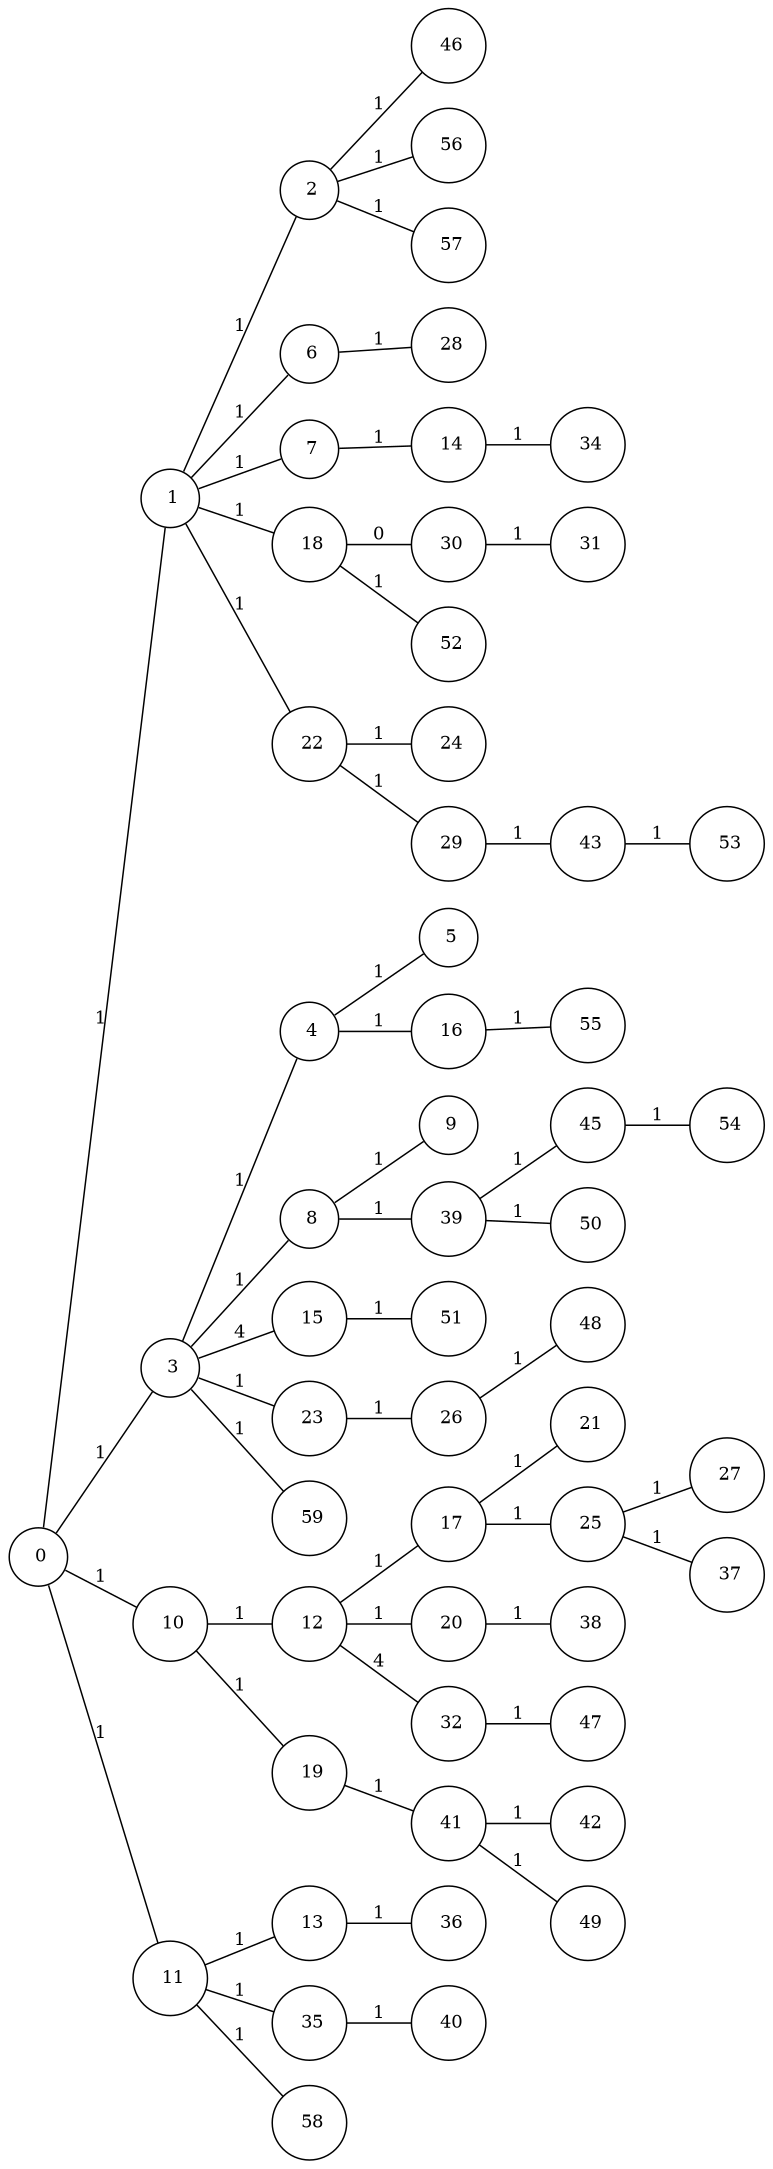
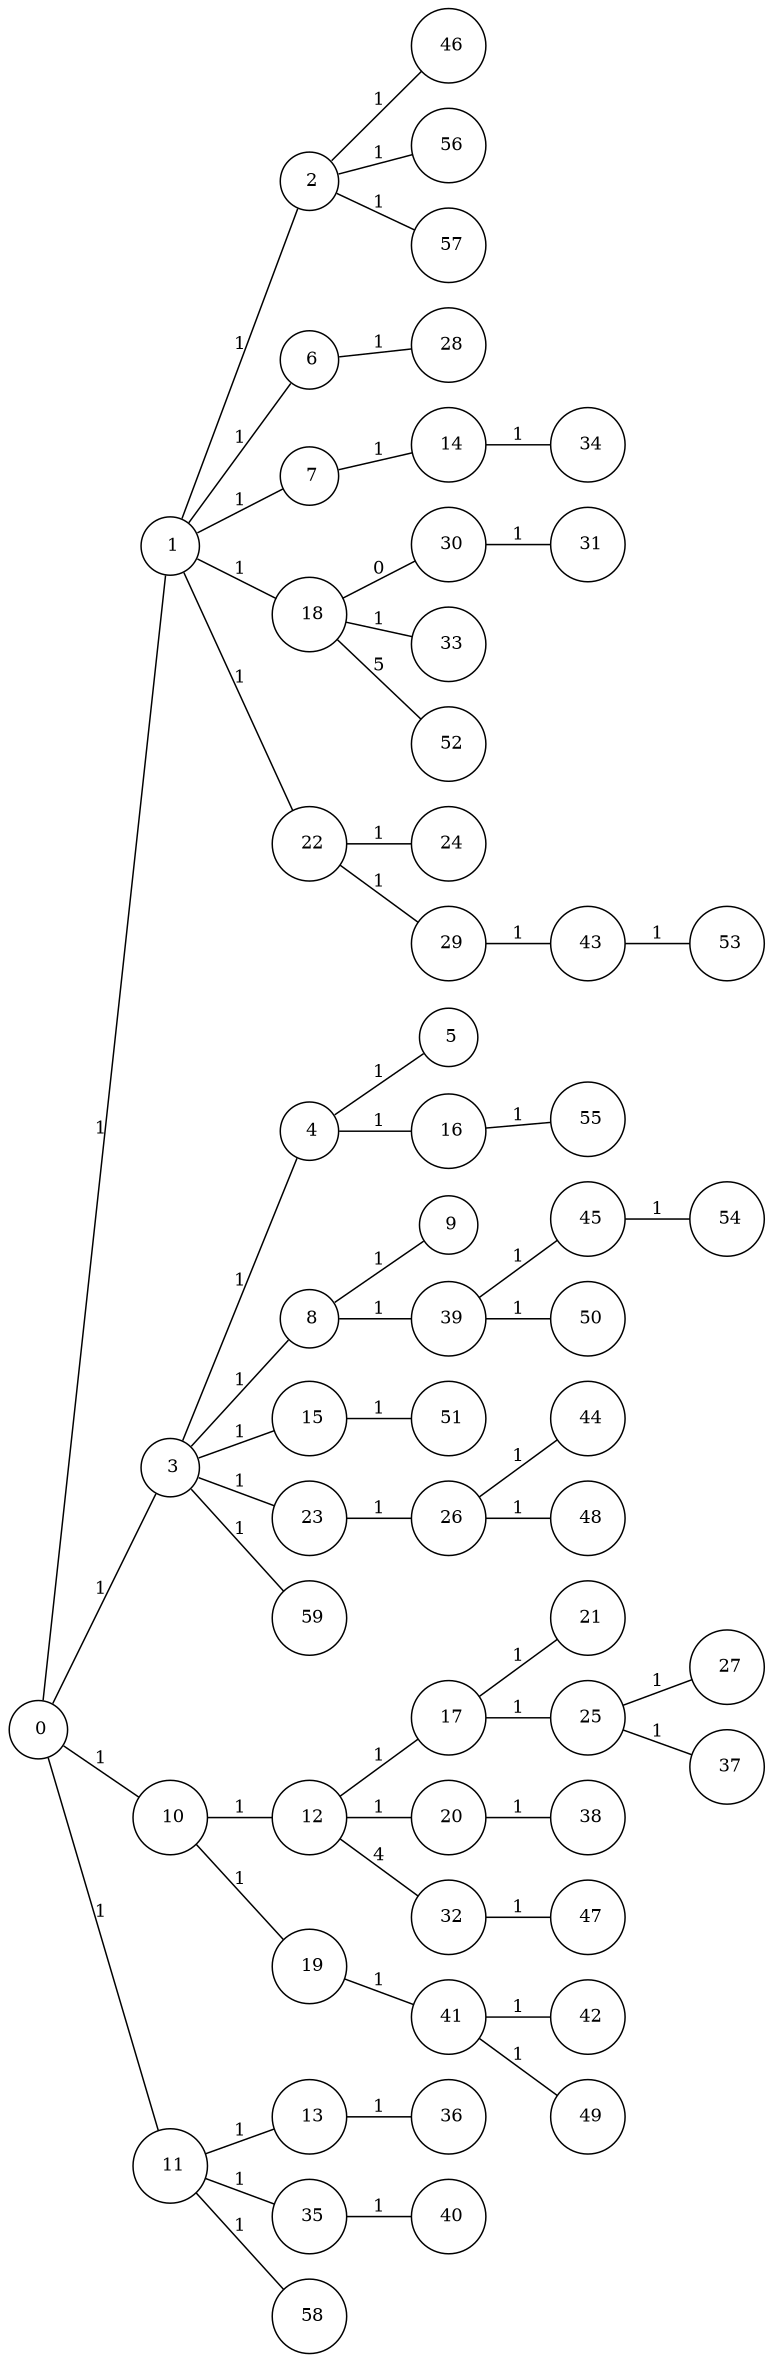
edge "18" -- "52": label "1" -> "5"
node "33": added
edge "15" -- "3": label "4" -> "1"
node "44": added
